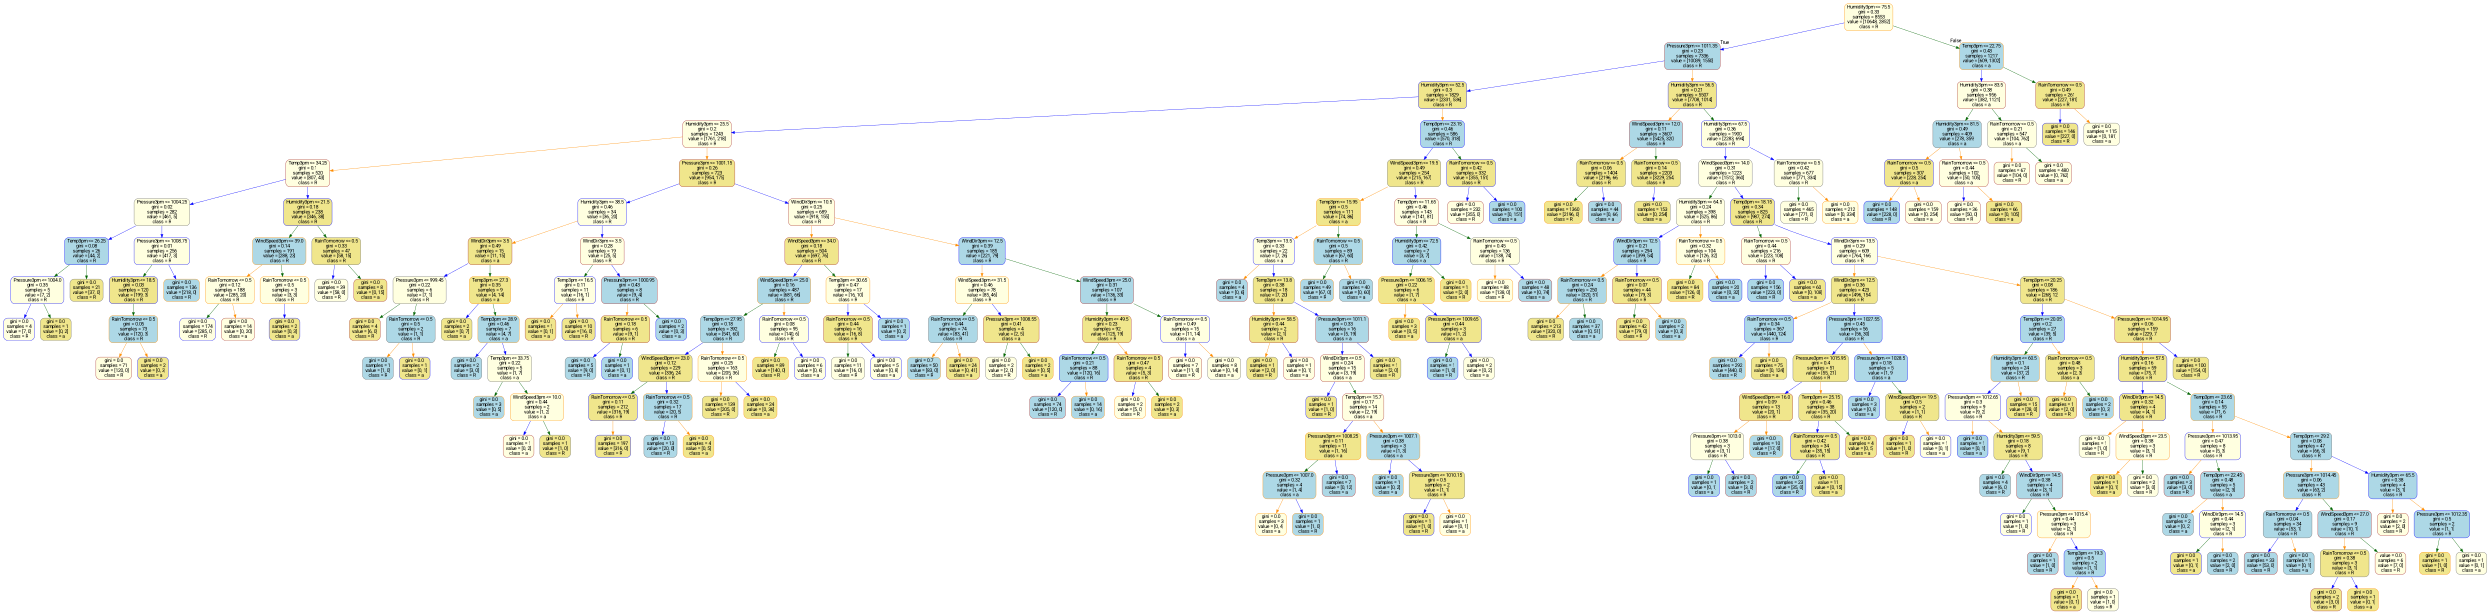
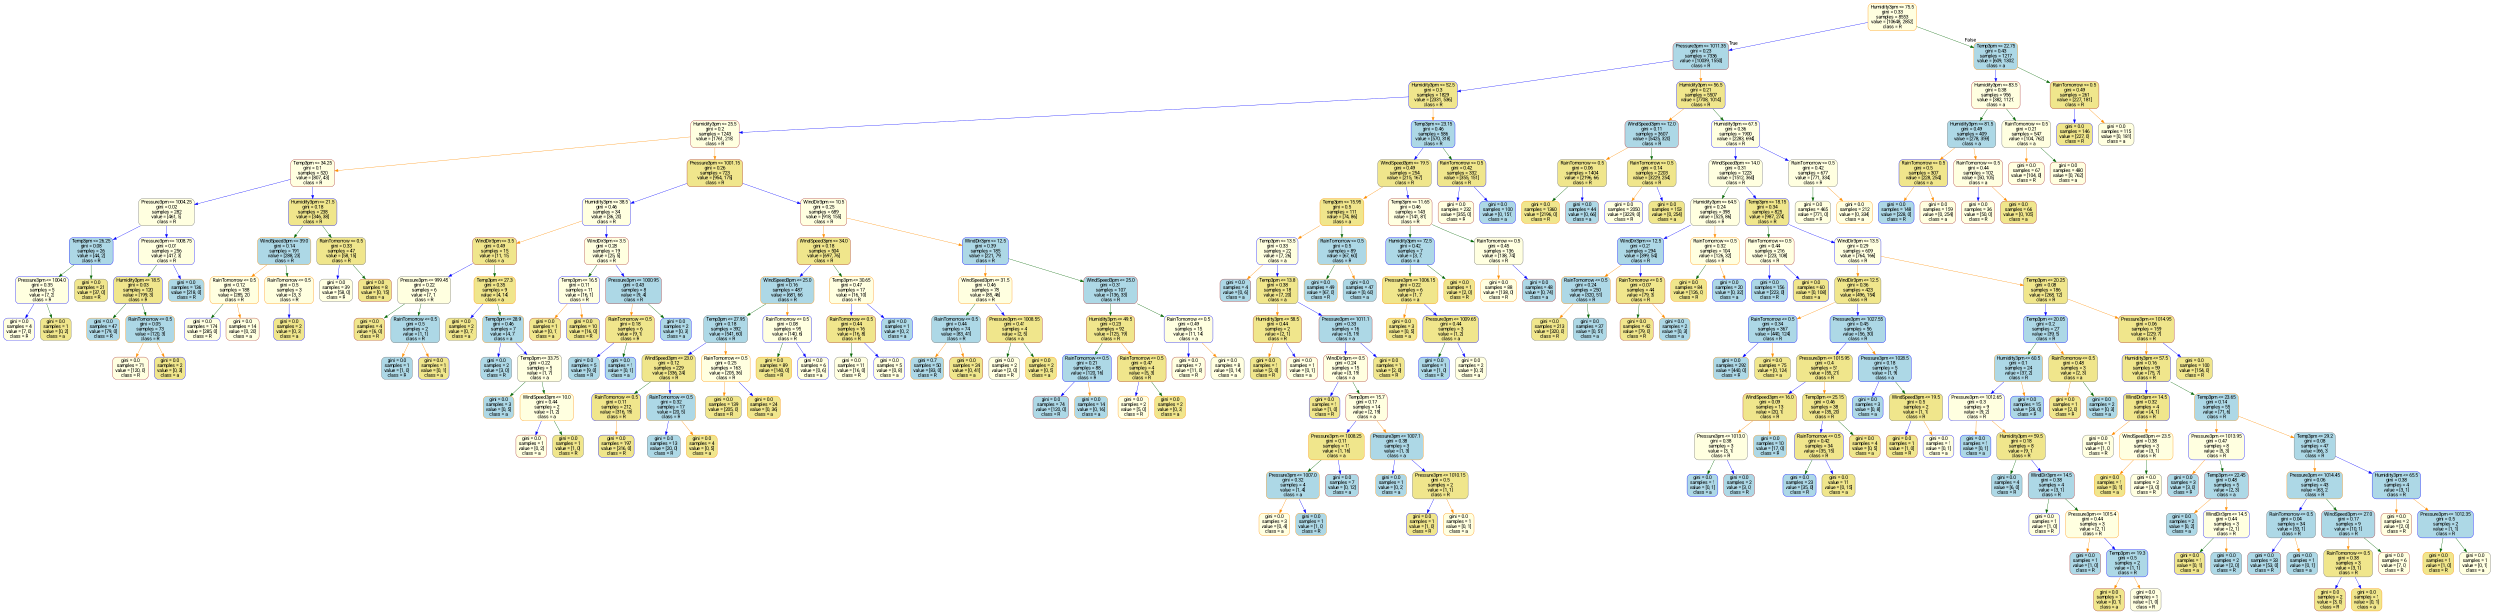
node "gini = 0.0 samples = 2050 value = [3229, 0] class = R": added
node "gini = 0.0 samples = 40 value = [0, 60] class = a": label "gini = 0.0 samples = 40 value = [0, 60] class = a" -> "gini = 0.0 samples = 47 value = [0, 60] class = a"
node "gini = 0.0 samples = 47 value = [79, 0] class = R": added
node "gini = 0.0 samples = 15 value = [28, 0] class = R": fillcolor khaki -> lightblue
node "value = 0.0 samples = 6 value = [7, 0] class = R": label "value = 0.0 samples = 6 value = [7, 0] class = R" -> "gini = 0.0 samples = 6 value = [7, 0] class = R"
